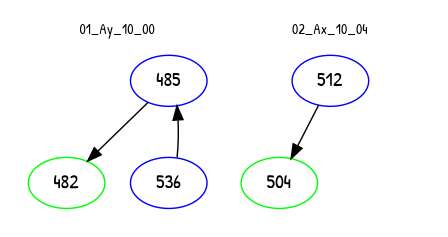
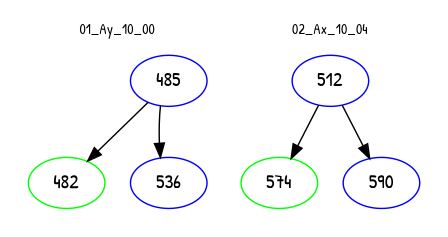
edge "536" -> "485": reversed
node "504": label "504" -> "574"
node "590": added
